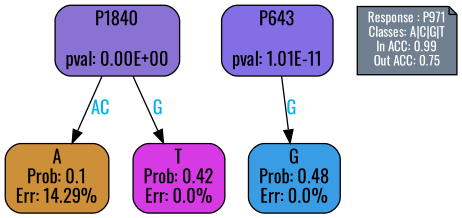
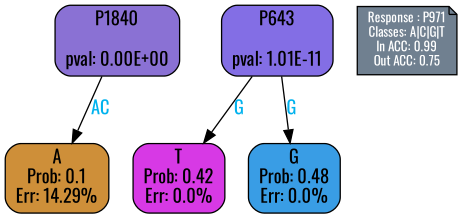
edge "P1840 pval: 0.00E+00" -> "T Prob: 0.42 Err: 0.0%": now "P643 pval: 1.01E-11" -> "T Prob: 0.42 Err: 0.0%"
